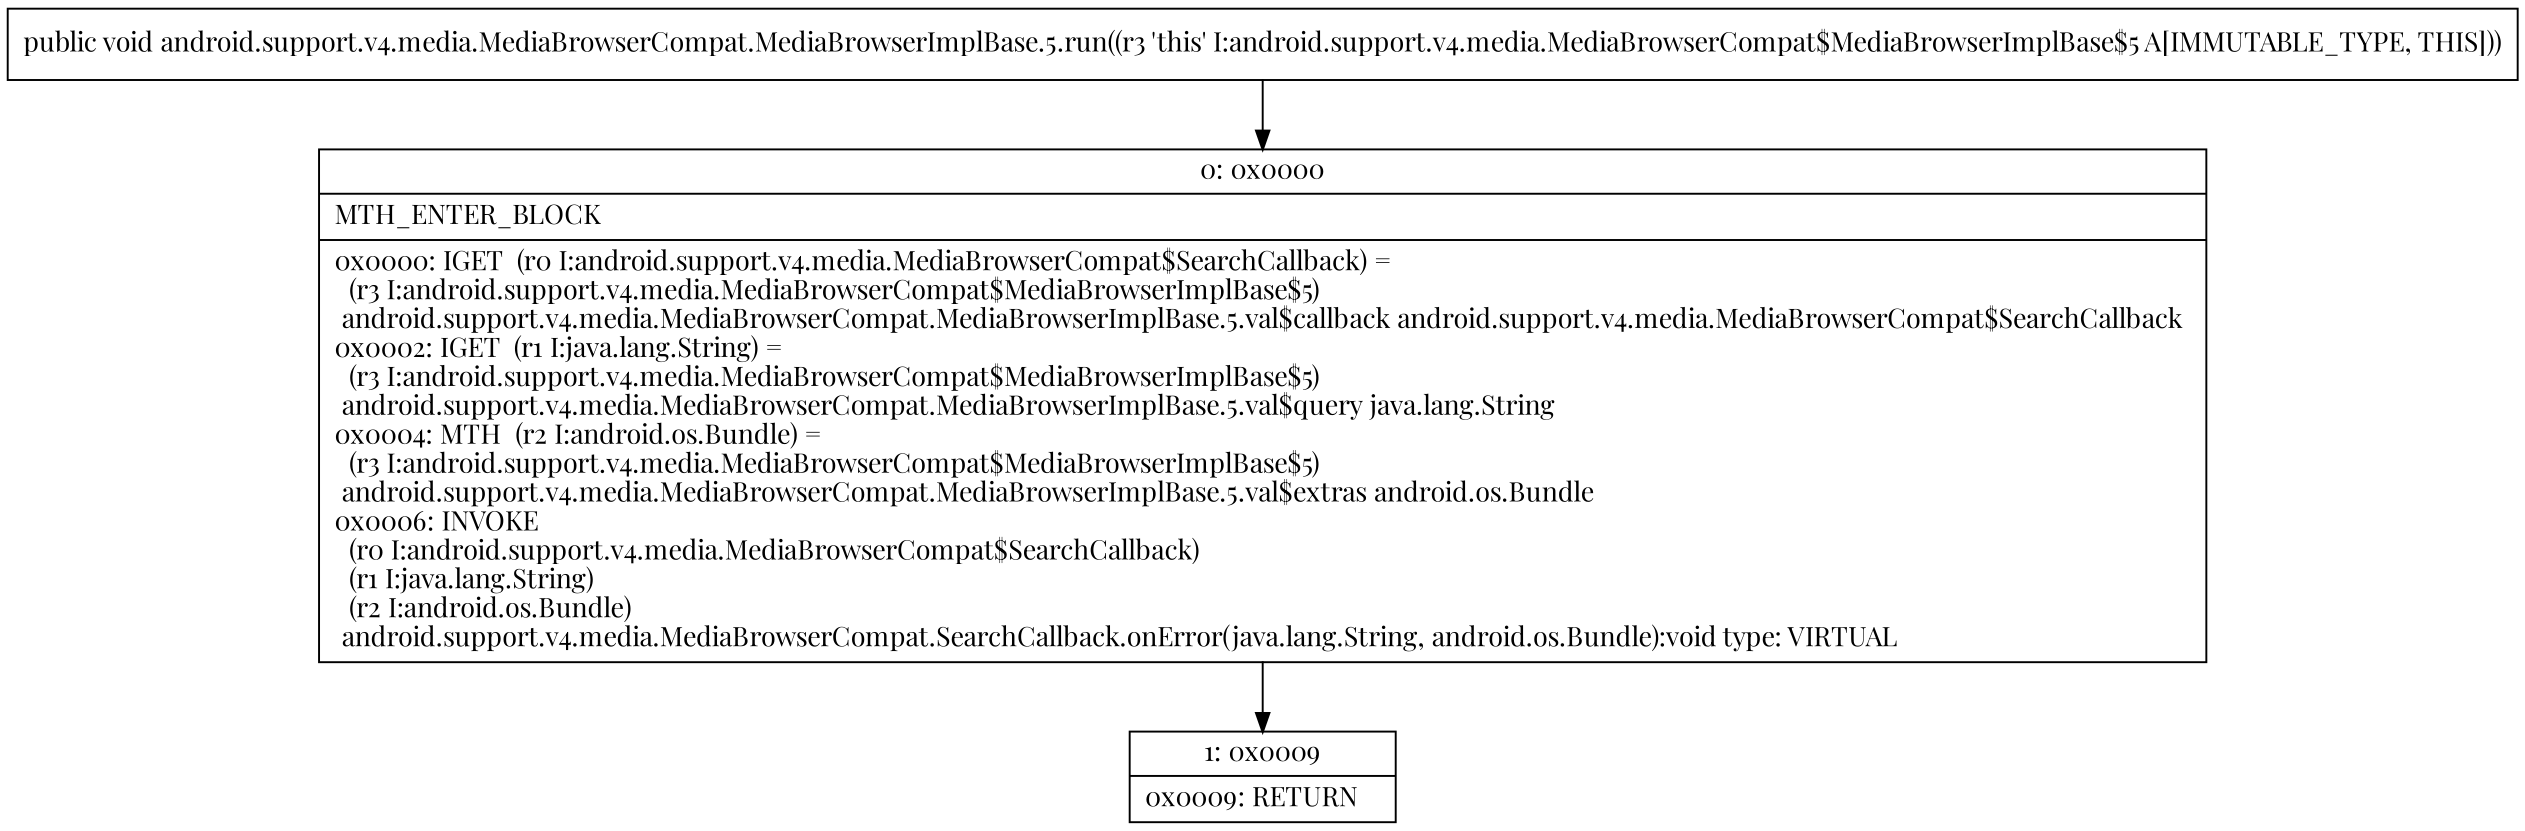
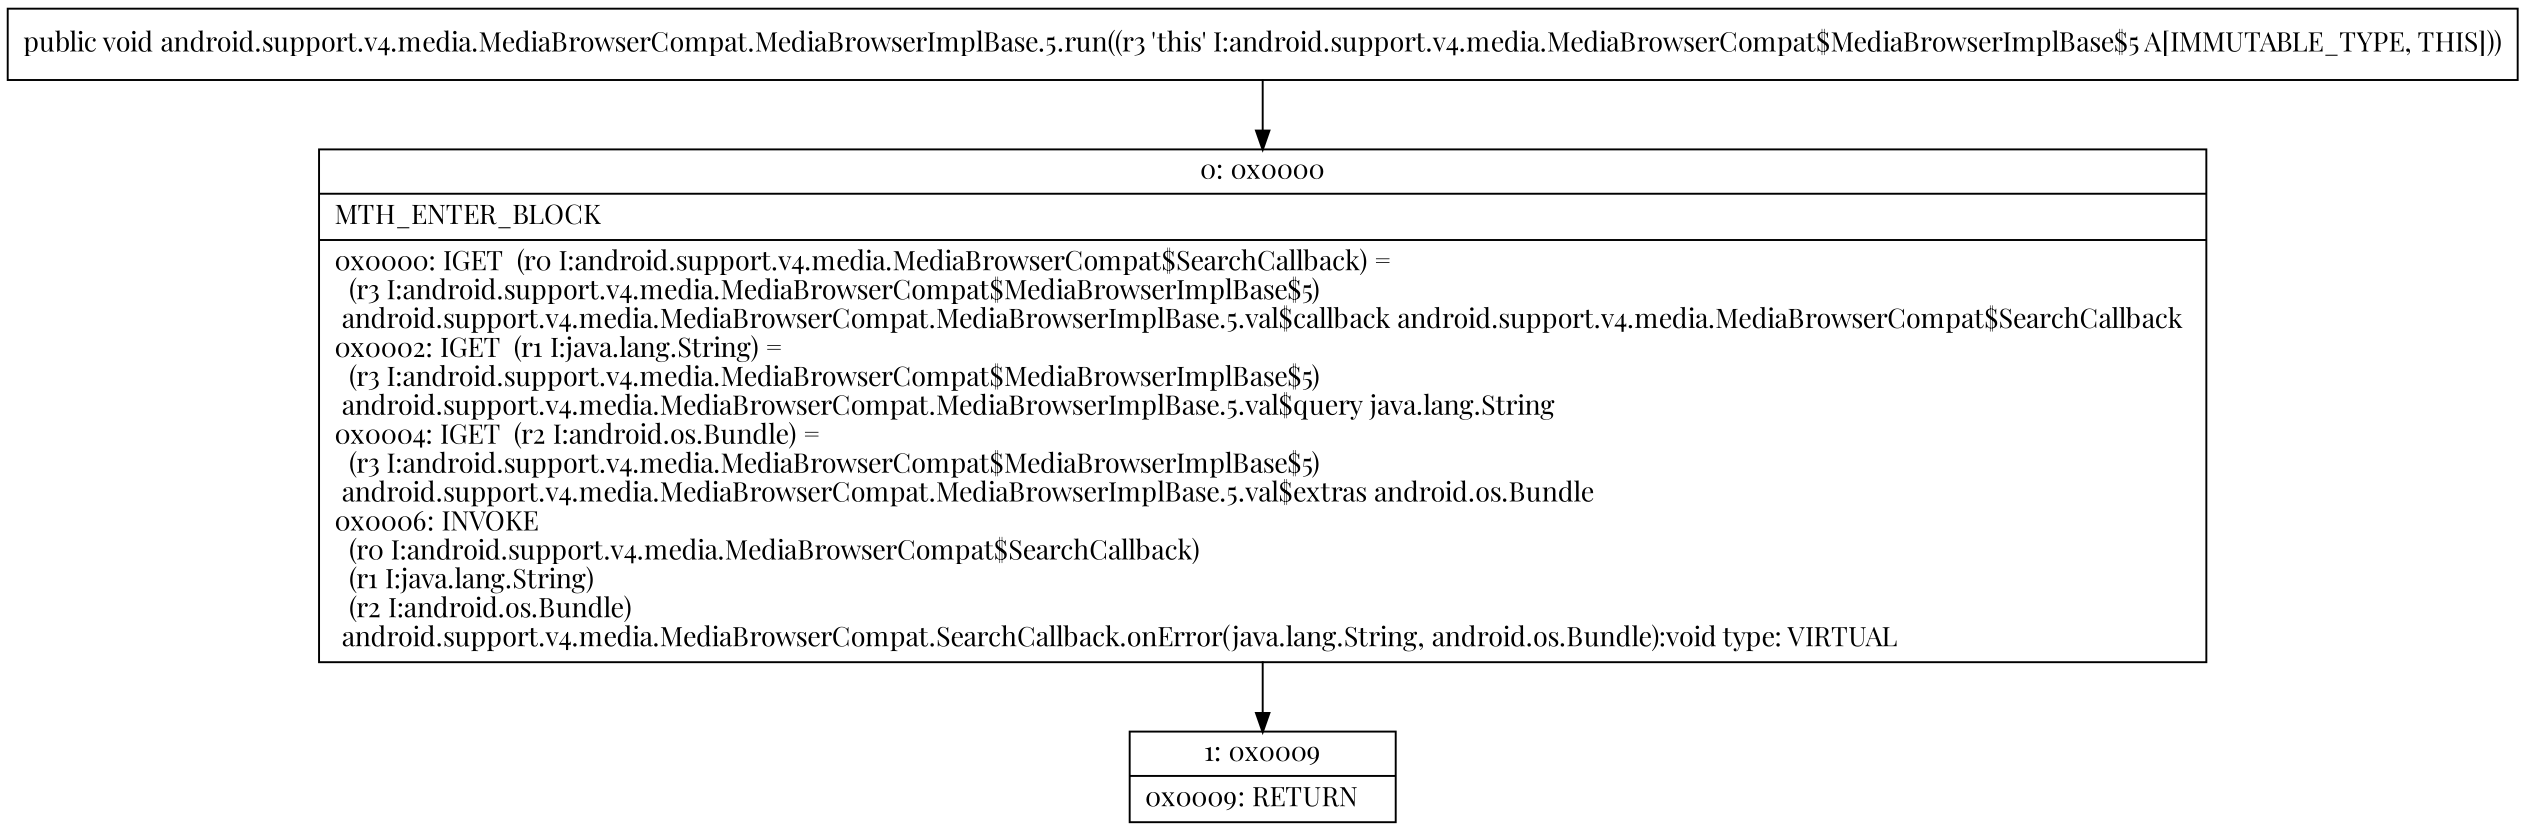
node "0: 0x0000": text "0x0004: MTH  (r2 I:android.os.Bundle) =" -> "0x0004: IGET  (r2 I:android.os.Bundle) ="
